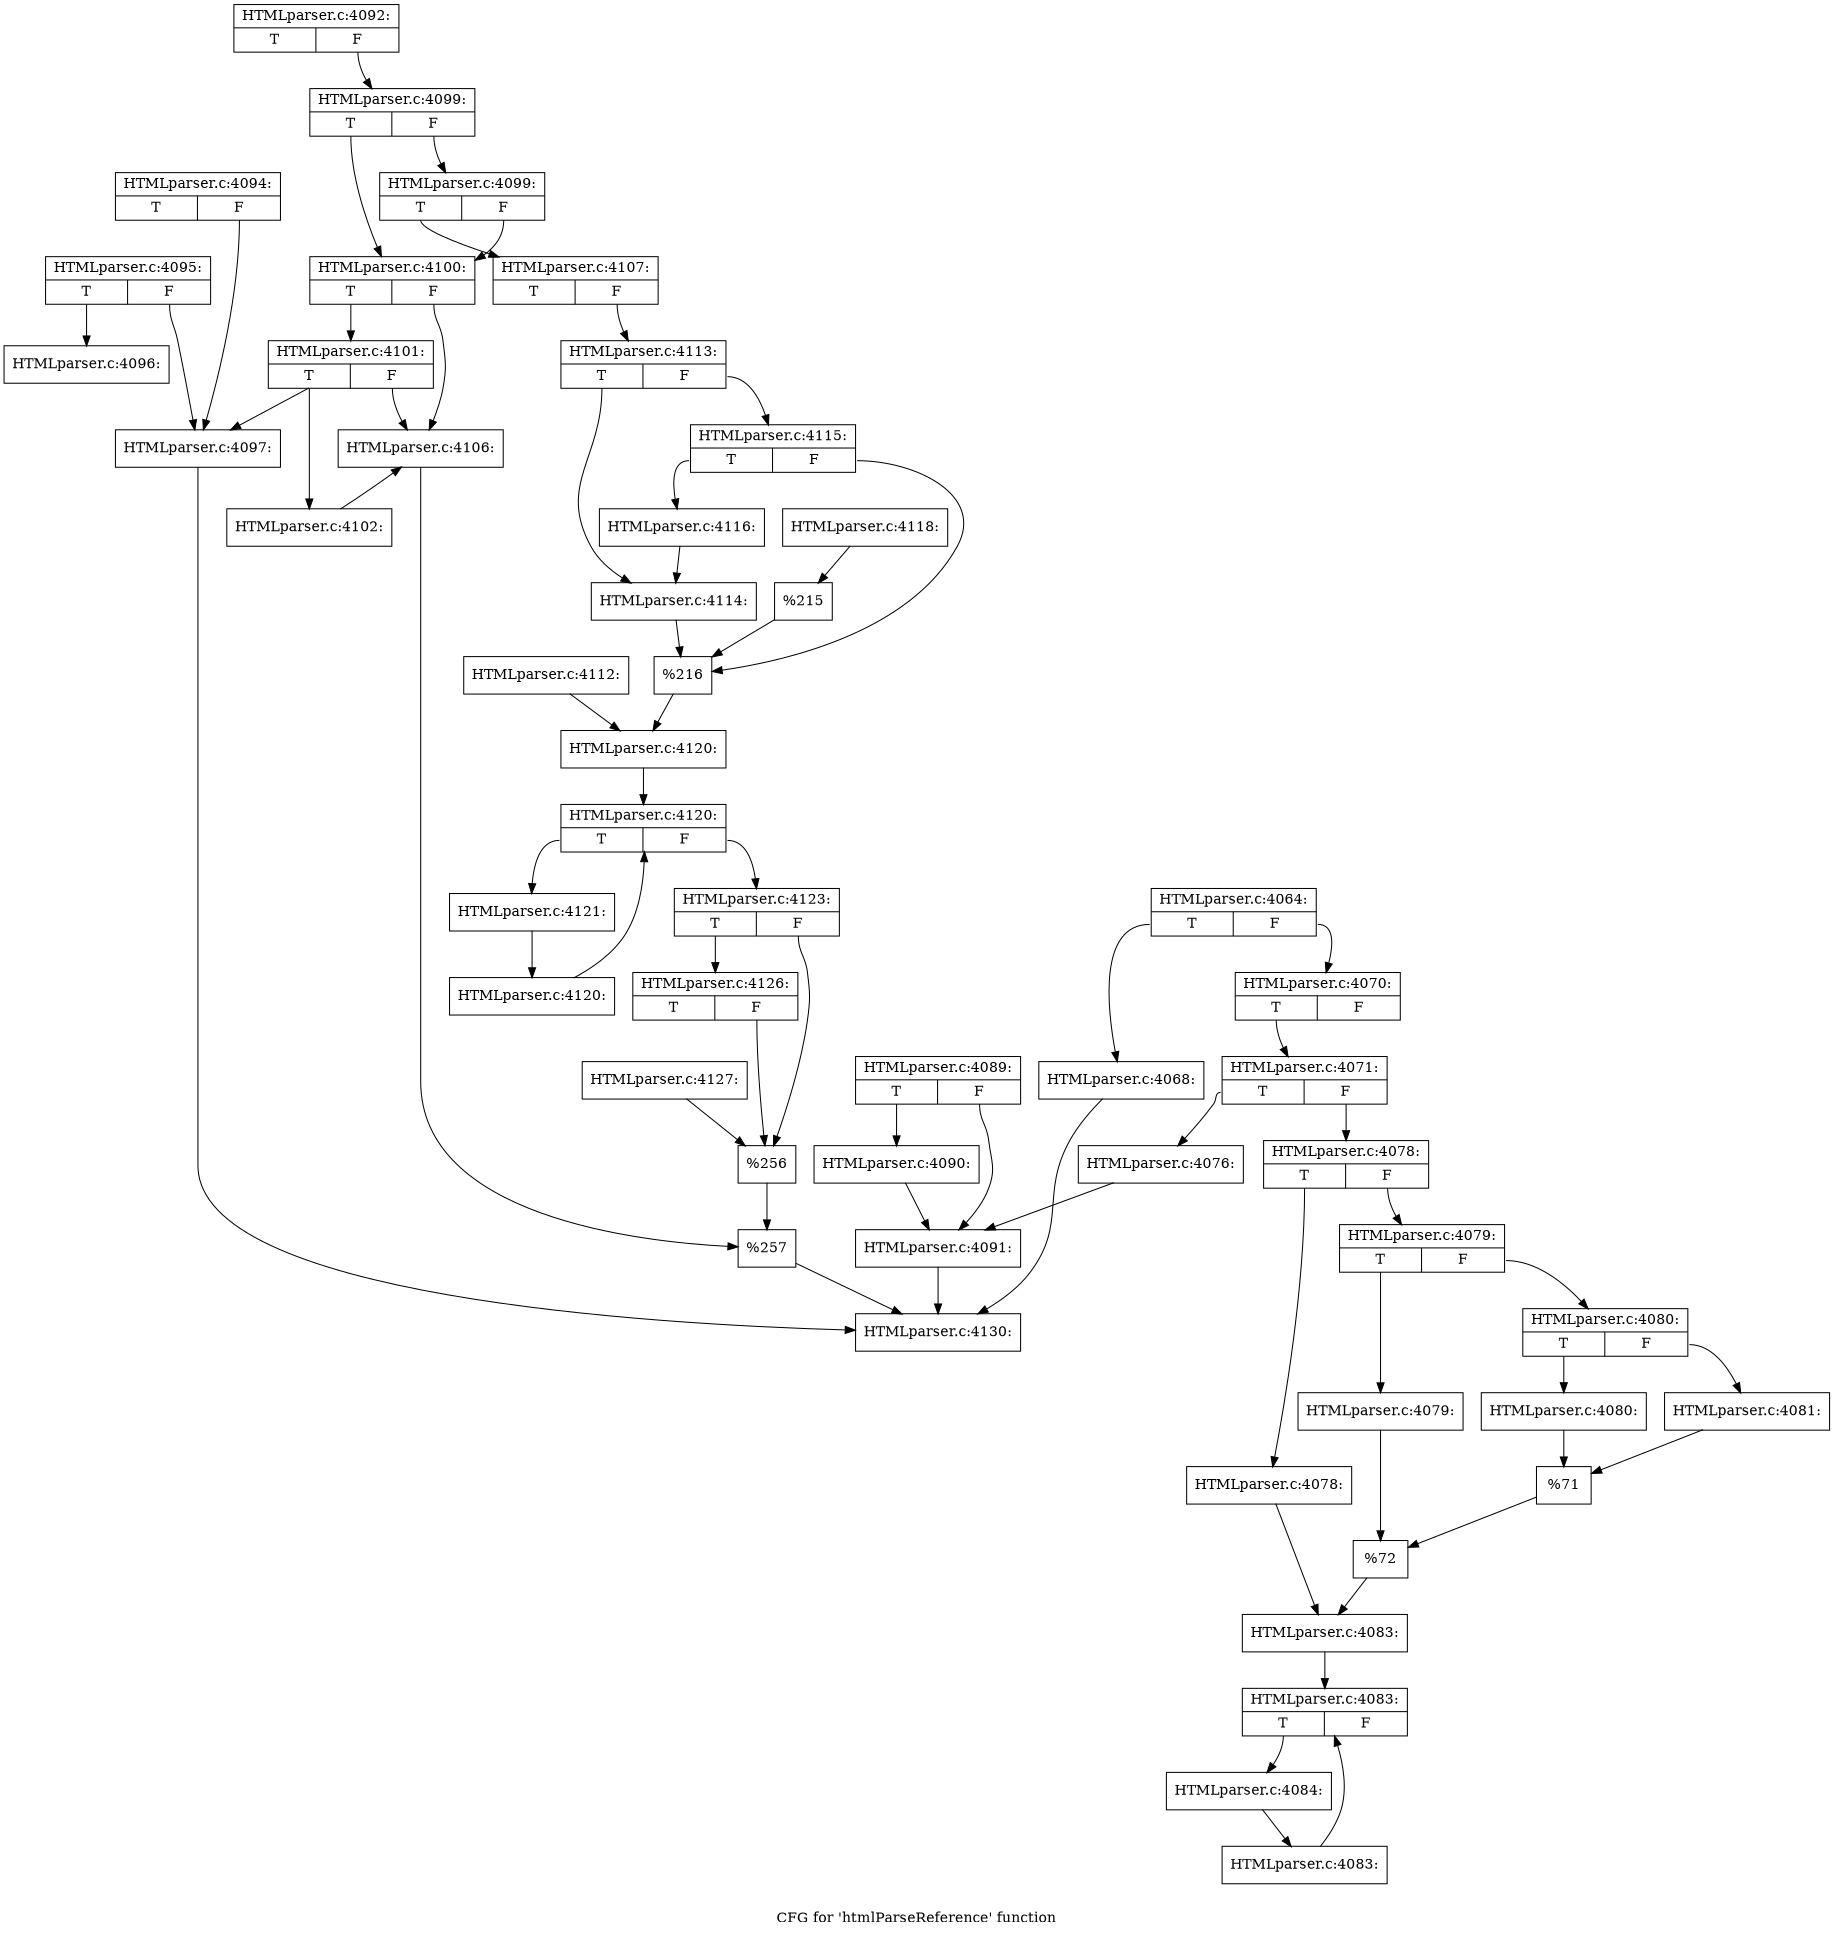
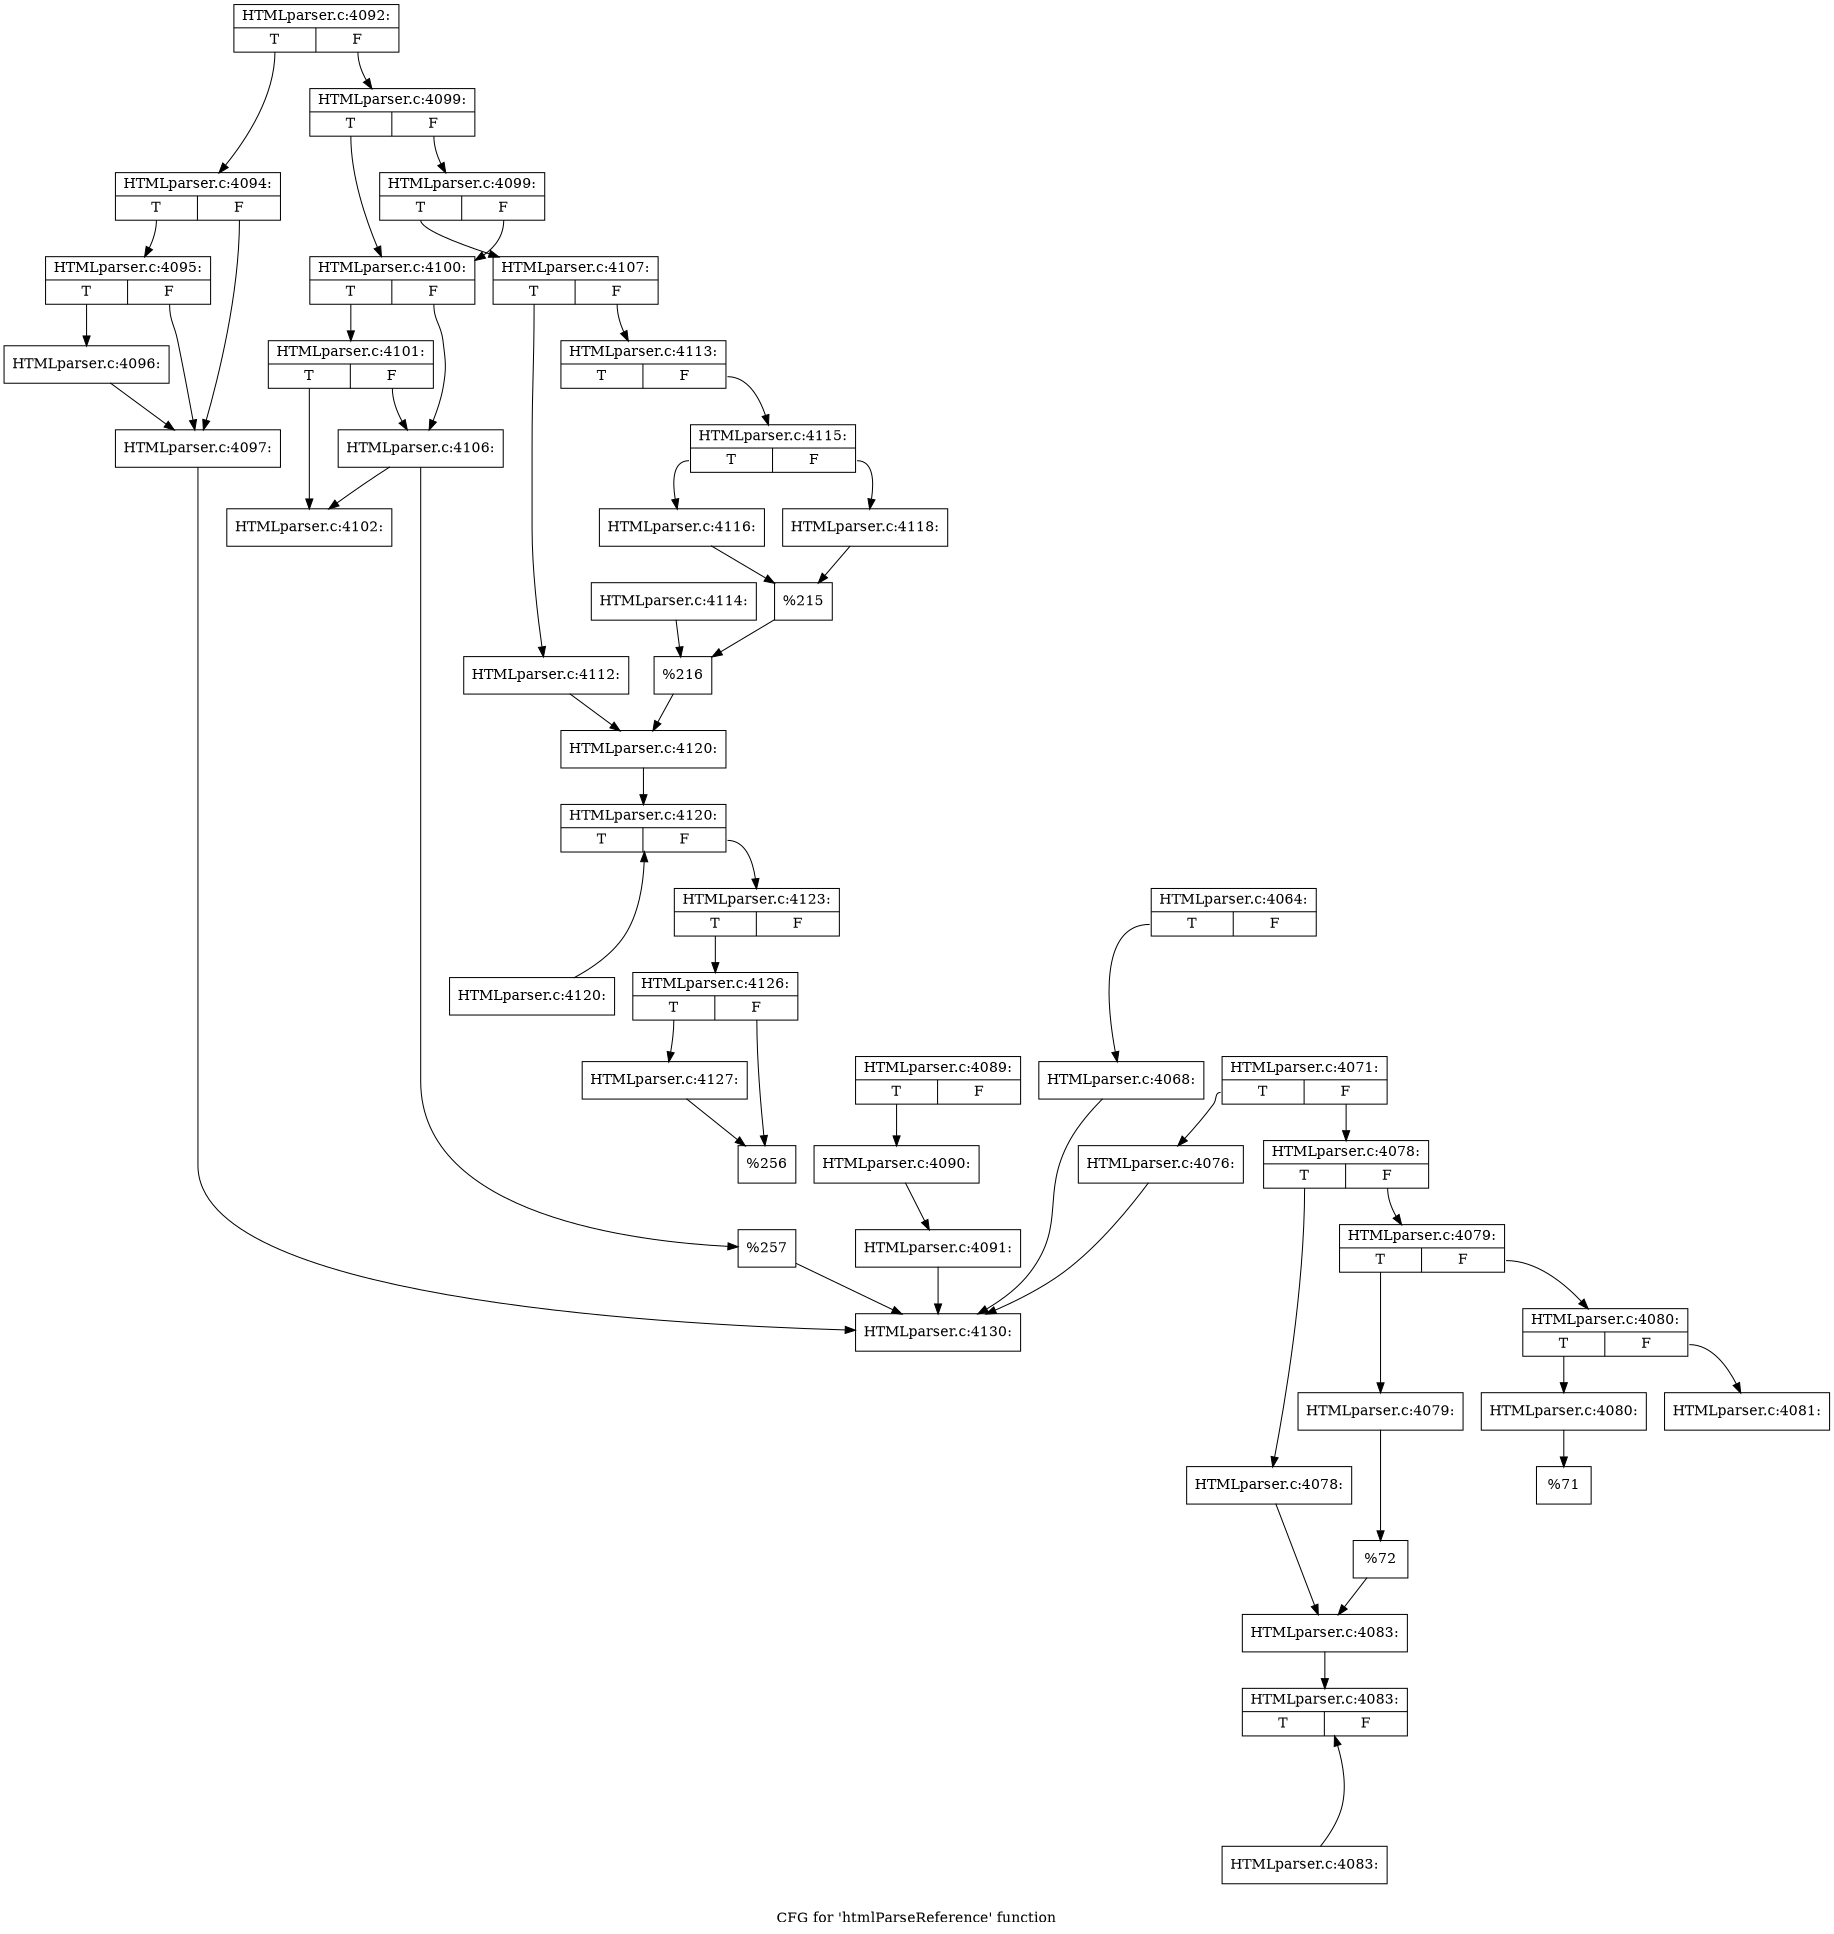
edge "HTMLparser.c:4092:" -> "HTMLparser.c:4094:": added
edge "HTMLparser.c:4094:" -> "HTMLparser.c:4095:": added
edge "HTMLparser.c:4101:" -> "HTMLparser.c:4097:": now "HTMLparser.c:4096:" -> "HTMLparser.c:4097:"
edge "HTMLparser.c:4107:" -> "HTMLparser.c:4112:": added
edge "HTMLparser.c:4113:" -> "HTMLparser.c:4114:": removed
edge "HTMLparser.c:4102:" -> "HTMLparser.c:4106:": reversed
edge "HTMLparser.c:4116:" -> "HTMLparser.c:4114:": now "HTMLparser.c:4116:" -> "%215"
edge "HTMLparser.c:4115:" -> "%216": now "HTMLparser.c:4115:" -> "HTMLparser.c:4118:"
node "HTMLparser.c:4121:": removed
node "HTMLparser.c:4070:": removed
edge "HTMLparser.c:4126:" -> "HTMLparser.c:4127:": added
edge "HTMLparser.c:4123:" -> "%256": removed
edge "HTMLparser.c:4089:" -> "HTMLparser.c:4091:": removed
edge "%256" -> "%257": removed
edge "HTMLparser.c:4076:" -> "HTMLparser.c:4091:": now "HTMLparser.c:4076:" -> "HTMLparser.c:4130:"
edge "HTMLparser.c:4081:" -> "%71": removed
edge "%71" -> "%72": removed
node "HTMLparser.c:4084:": removed
